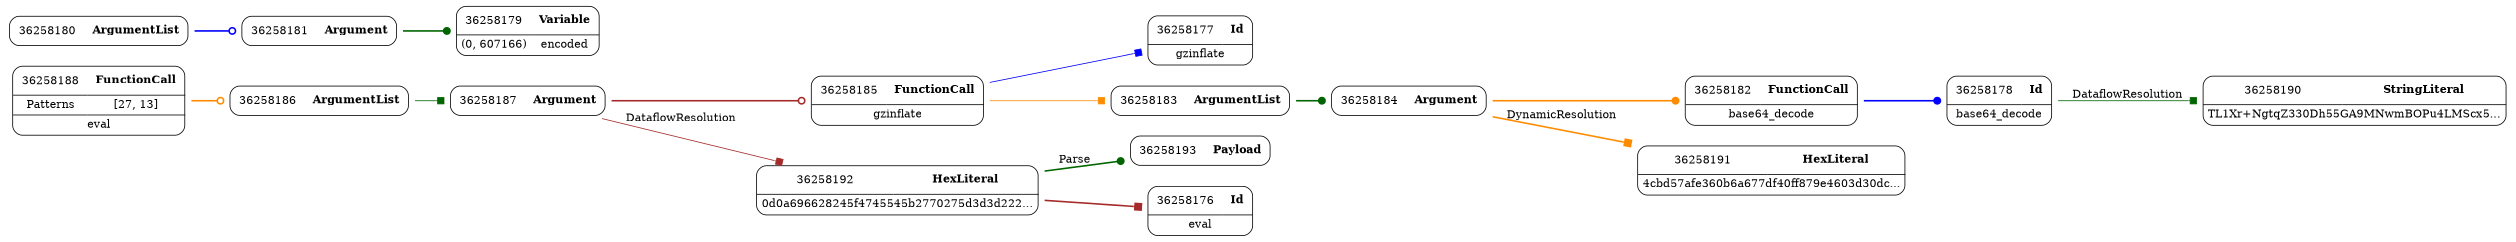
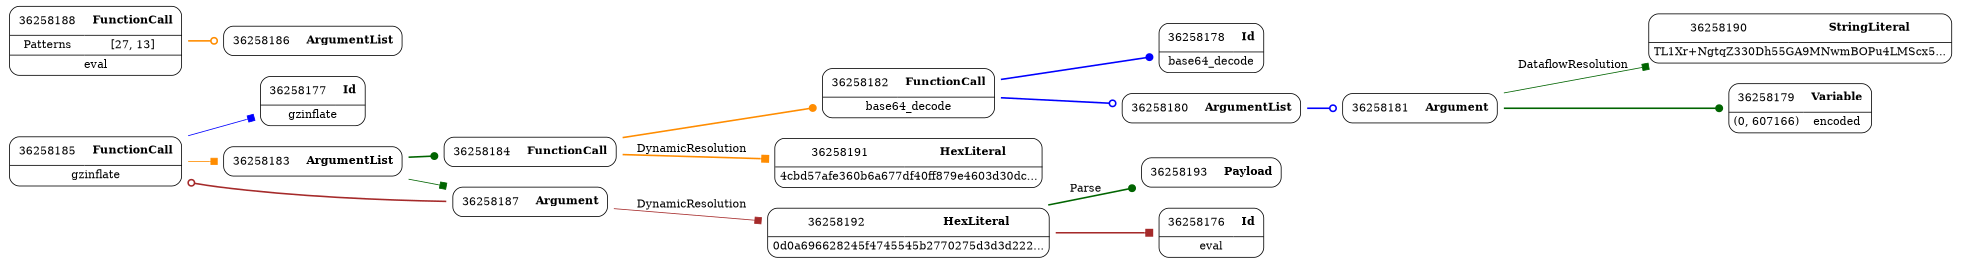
edge "36258182" -> "36258180": added
node "36258184": text "Argument" -> "FunctionCall"
edge "36258186" -> "36258187": now "36258183" -> "36258187"
edge "36258178" -> "36258190": now "36258181" -> "36258190"
edge "36258187" -> "36258192": label "DataflowResolution" -> "DynamicResolution"
